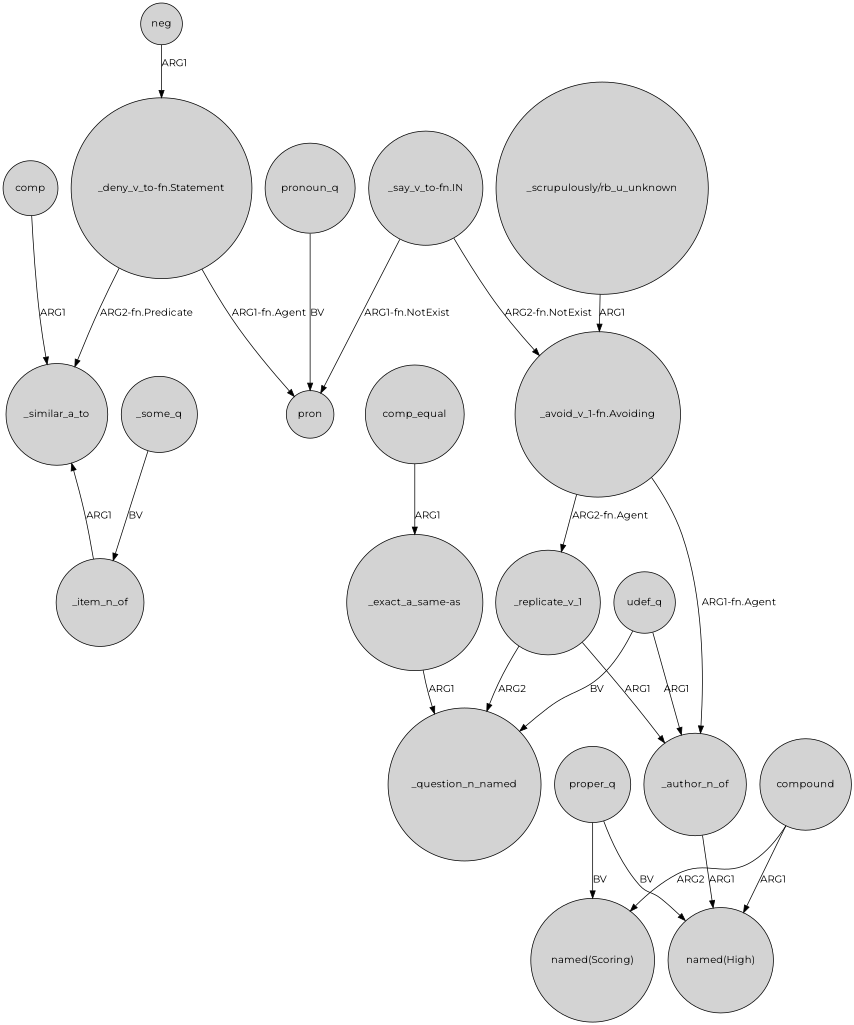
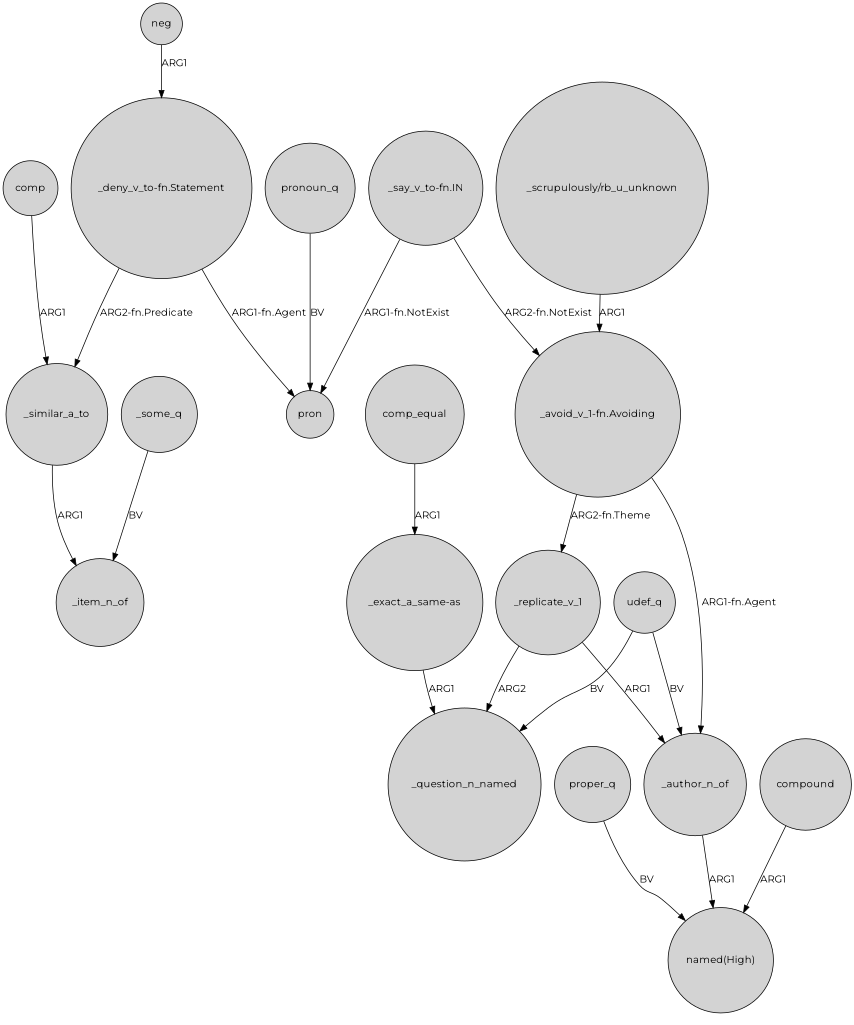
edge "_item_n_of" -> "_similar_a_to": reversed
edge "_avoid_v_1-fn.Avoiding" -> "_replicate_v_1": label "ARG2-fn.Agent" -> "ARG2-fn.Theme"
edge "udef_q" -> "_author_n_of": label "ARG1" -> "BV"
node "named(Scoring)": removed
